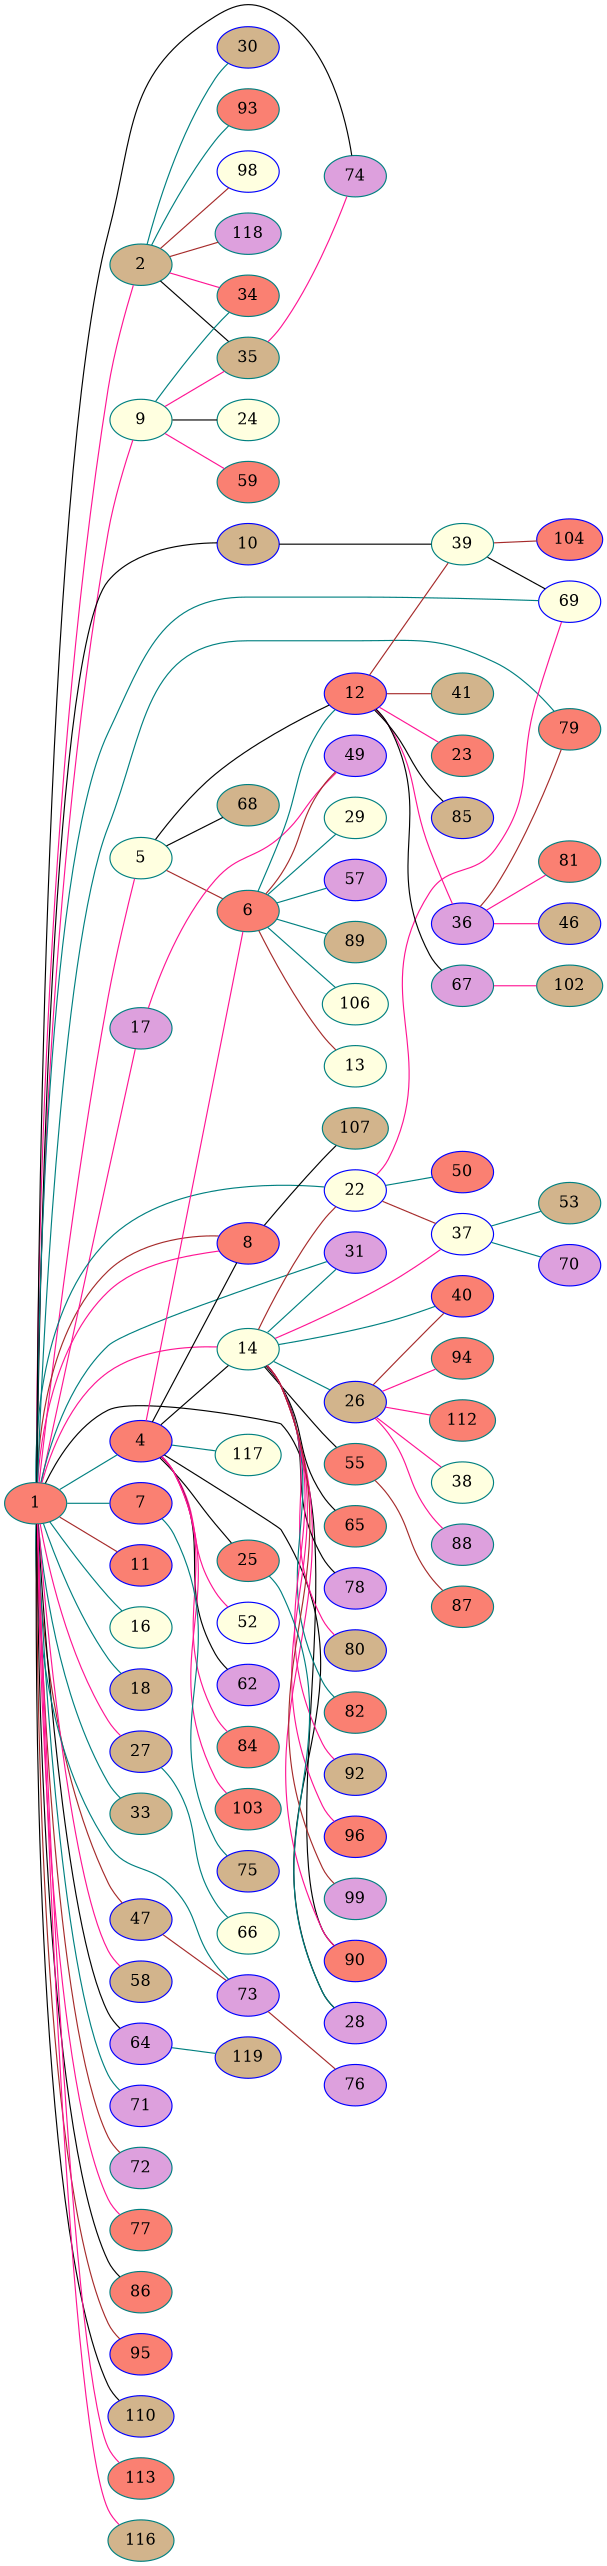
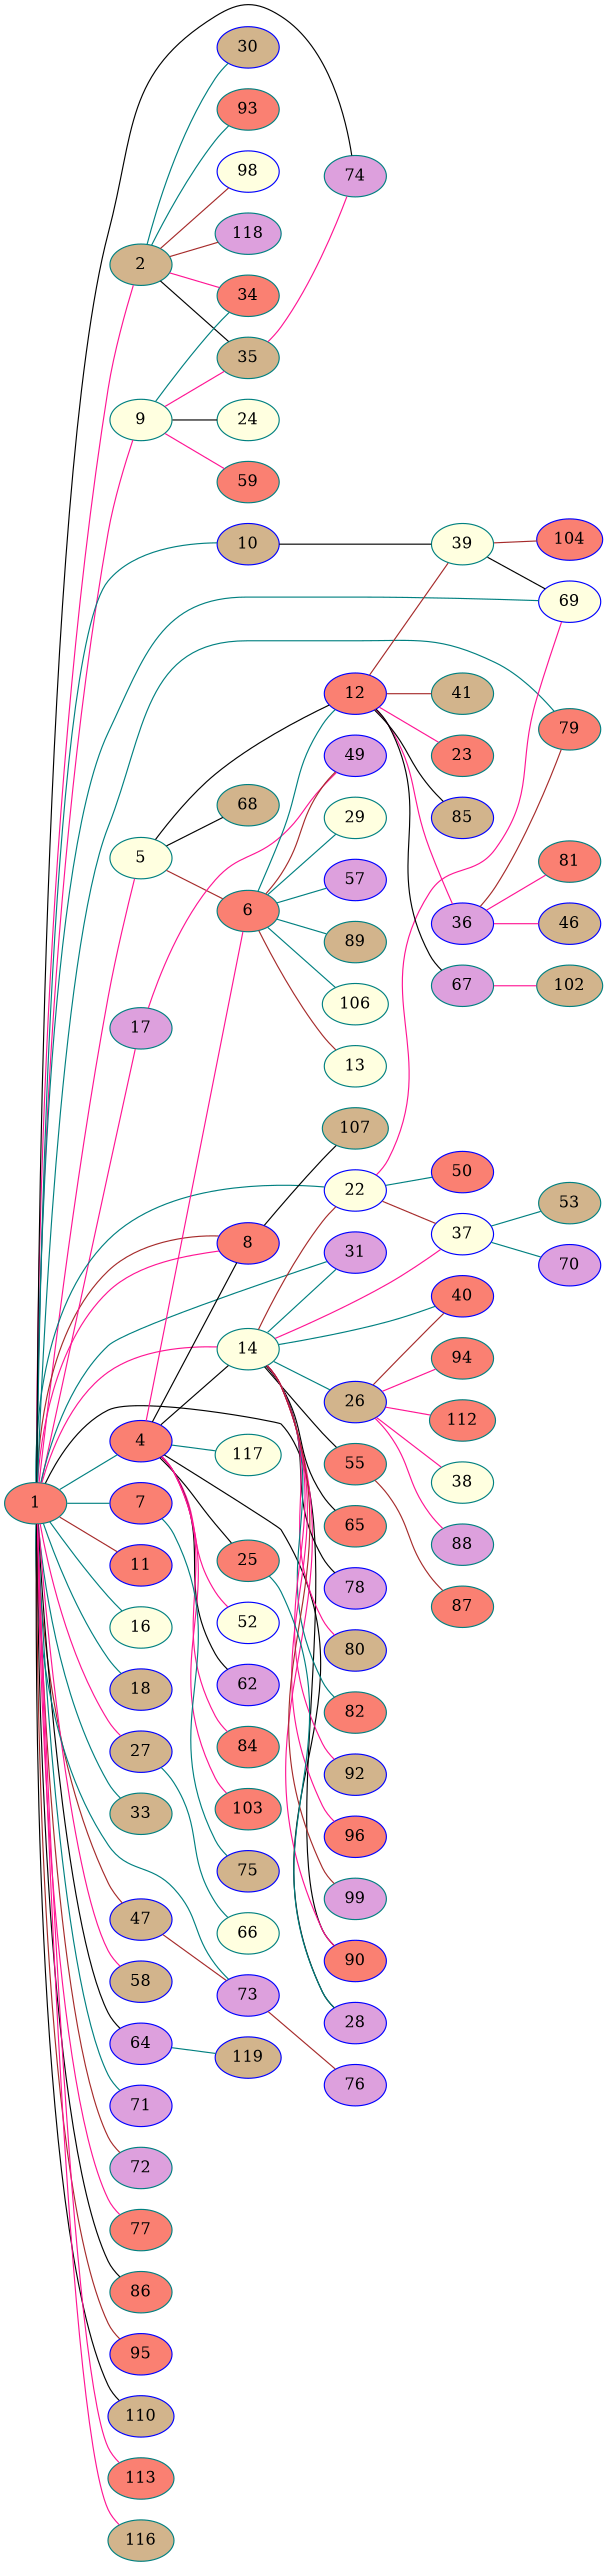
edge "10" -- "1": color black -> teal
